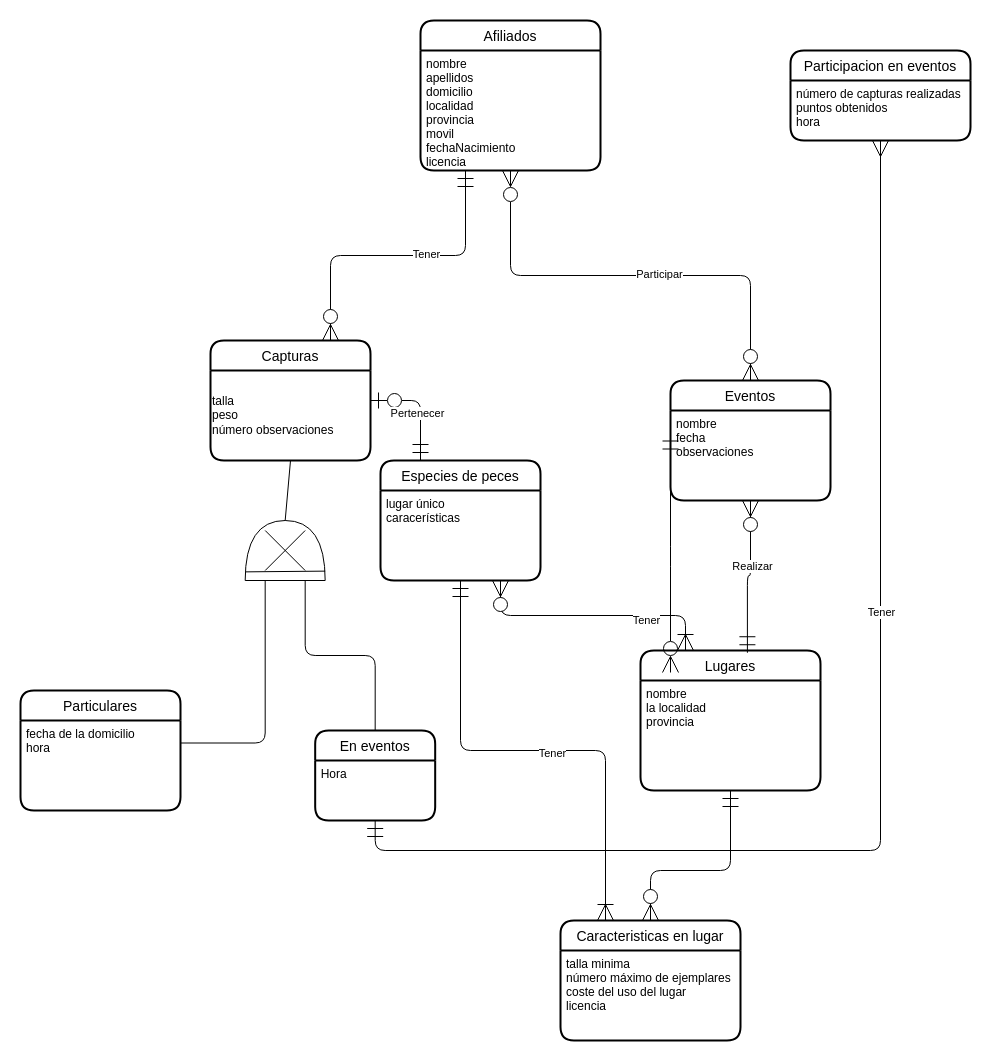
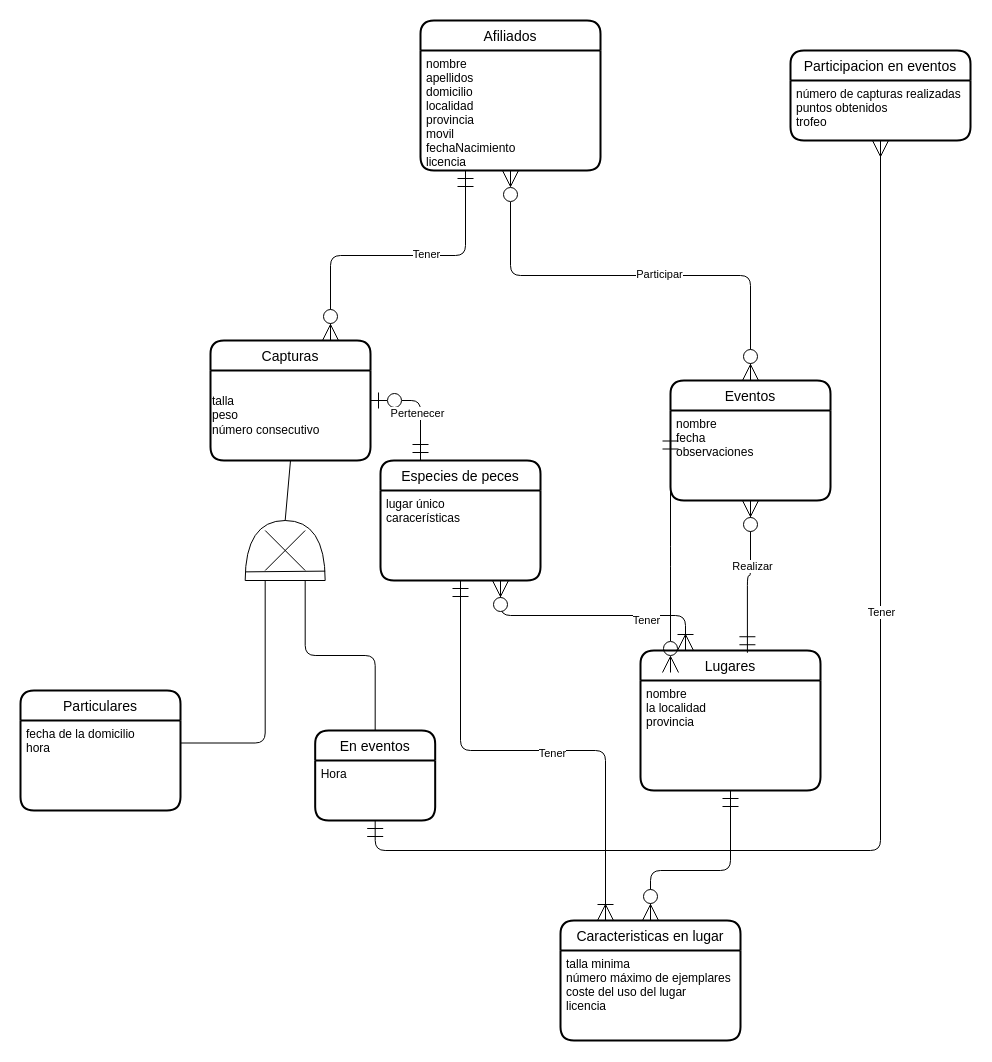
node "número de capturas realizadas puntos obtenidos hora": label "número de capturas realizadas puntos obtenidos hora" -> "número de capturas realizadas puntos obtenidos trofeo"
node "talla peso número observaciones": label "talla peso número observaciones" -> "talla peso número consecutivo"
